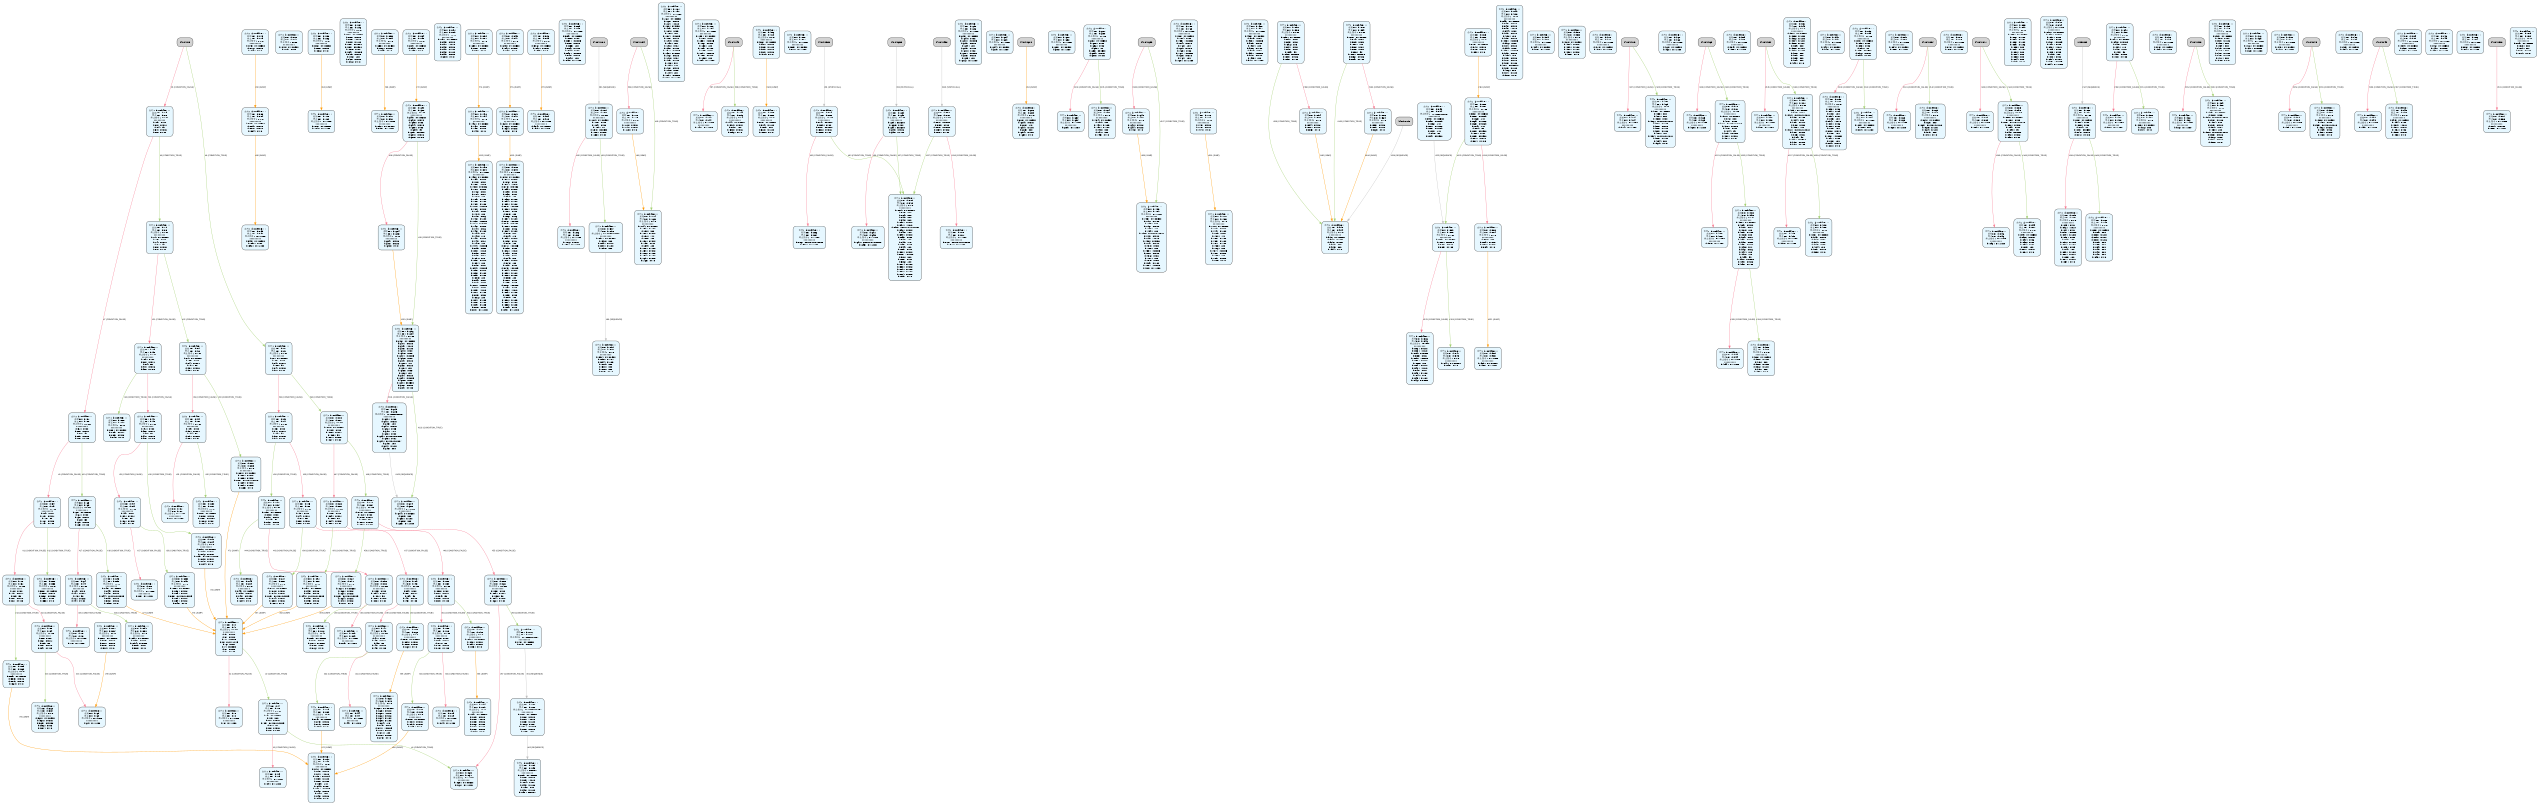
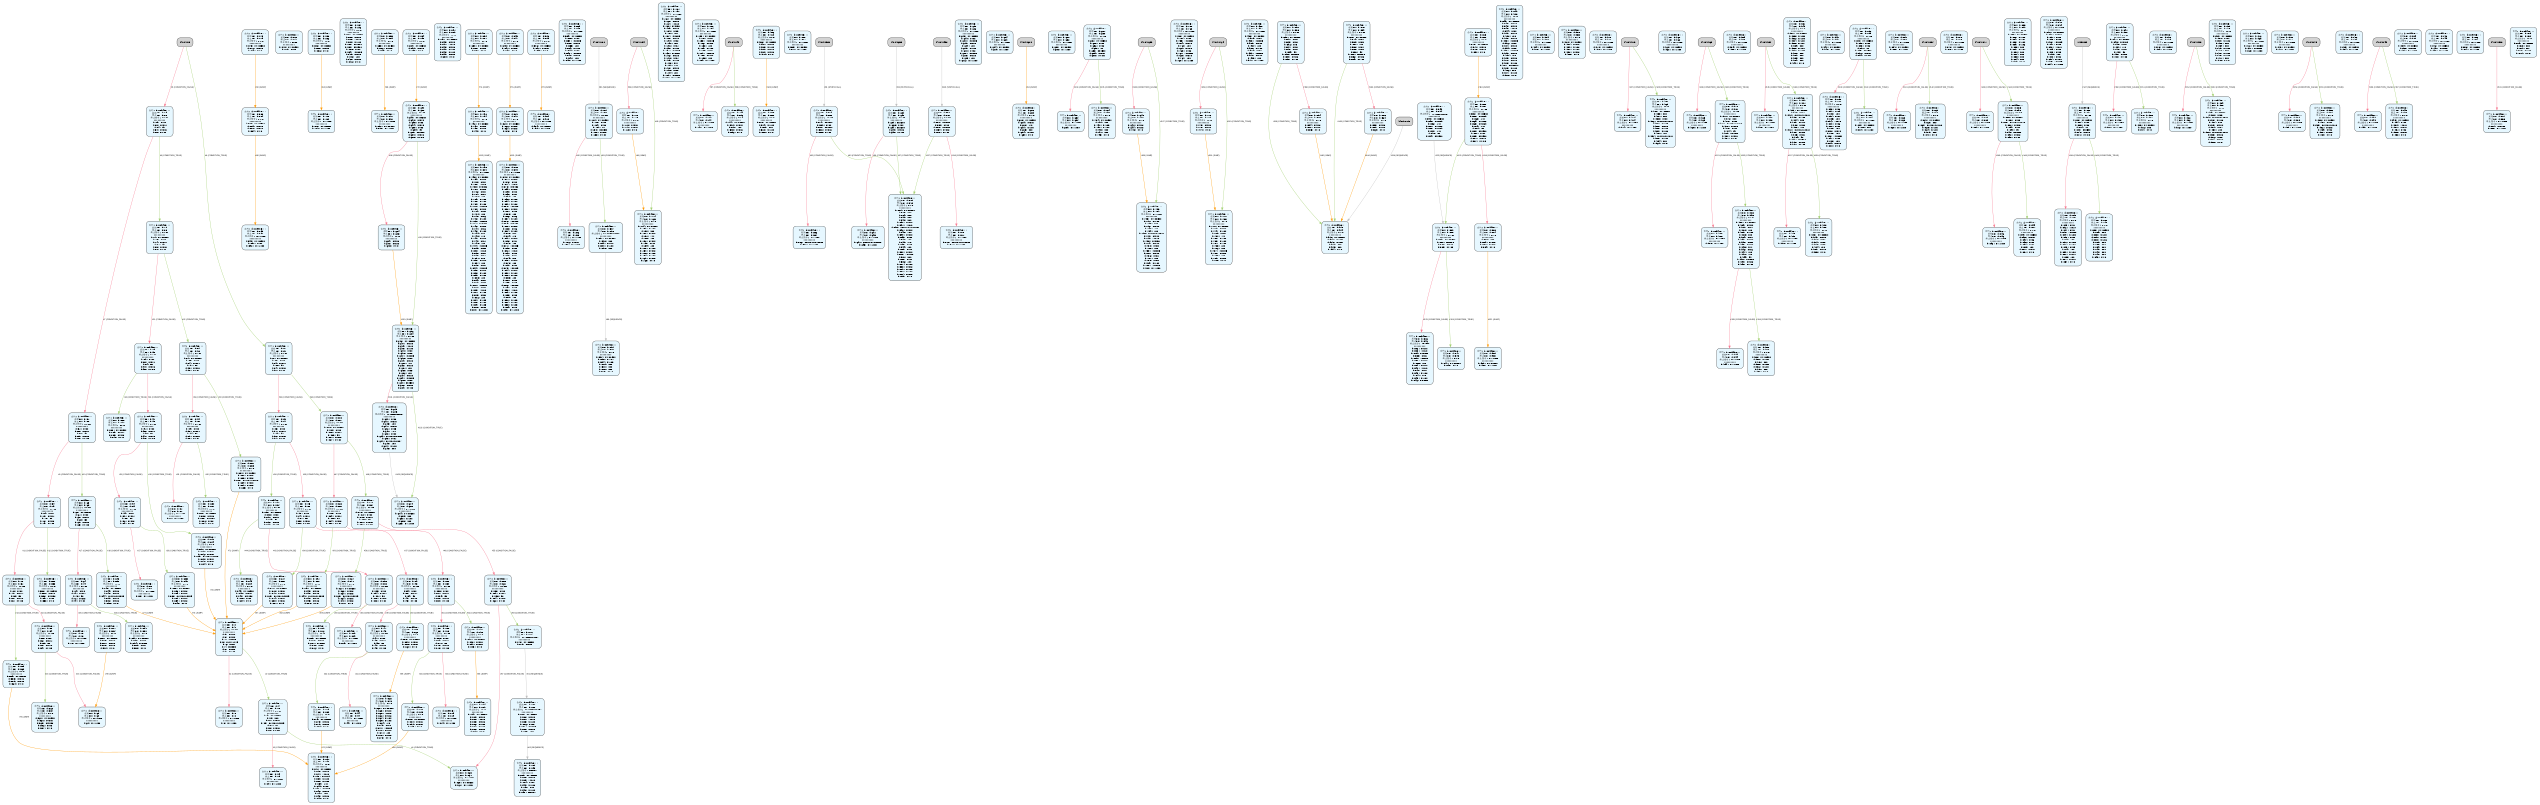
node "block_769": added
